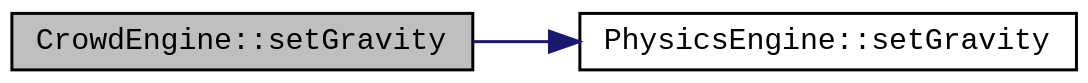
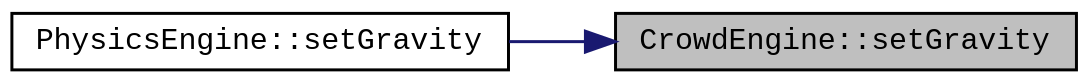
edge "CrowdEngine::setGravity" -> "PhysicsEngine::setGravity": reversed
